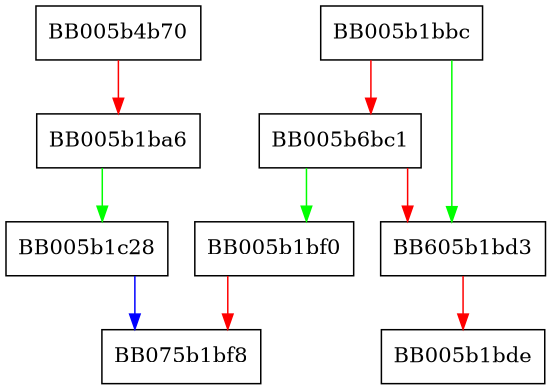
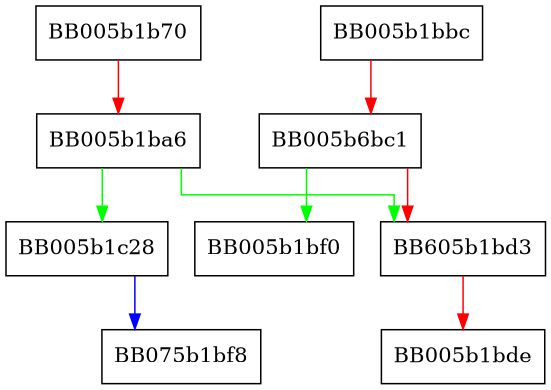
node "BB005b4b70": label "BB005b4b70" -> "BB005b1b70"
edge "BB005b1bbc" -> "BB605b1bd3": now "BB005b1ba6" -> "BB605b1bd3"
edge "BB005b1bf0" -> "BB075b1bf8": removed
